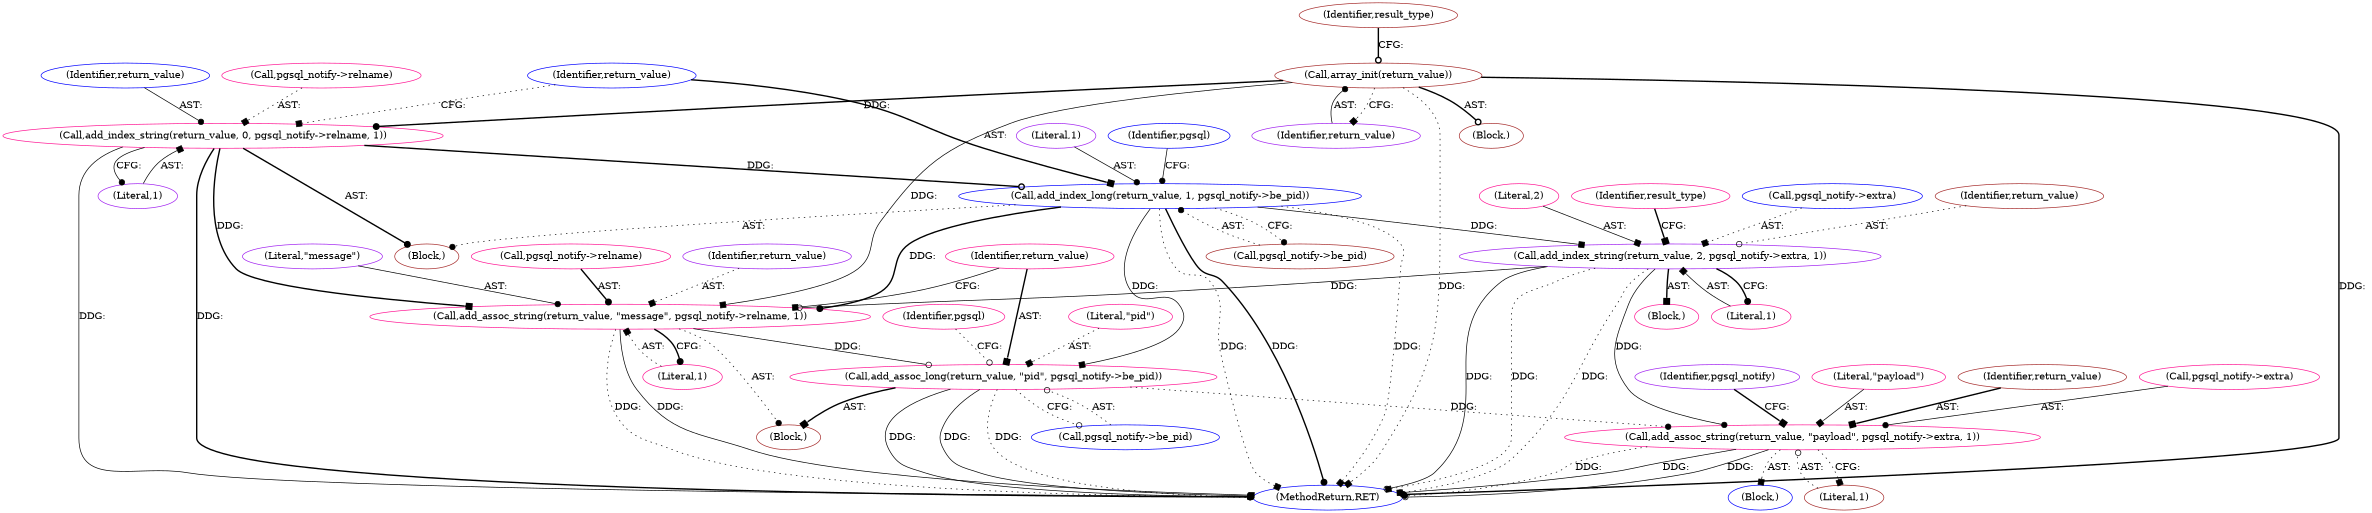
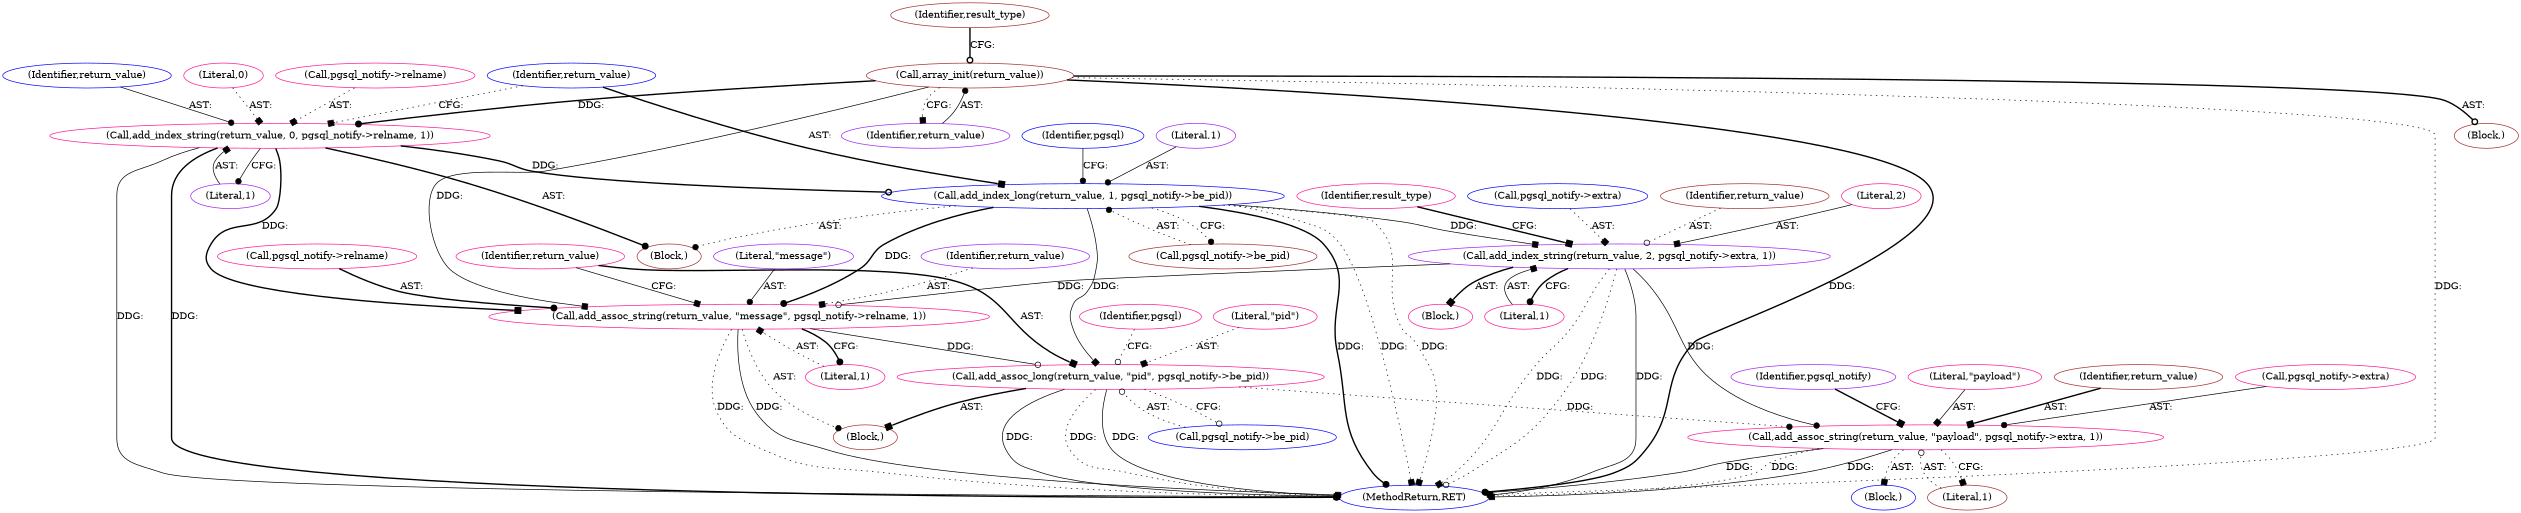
node "(Literal,0)": added
